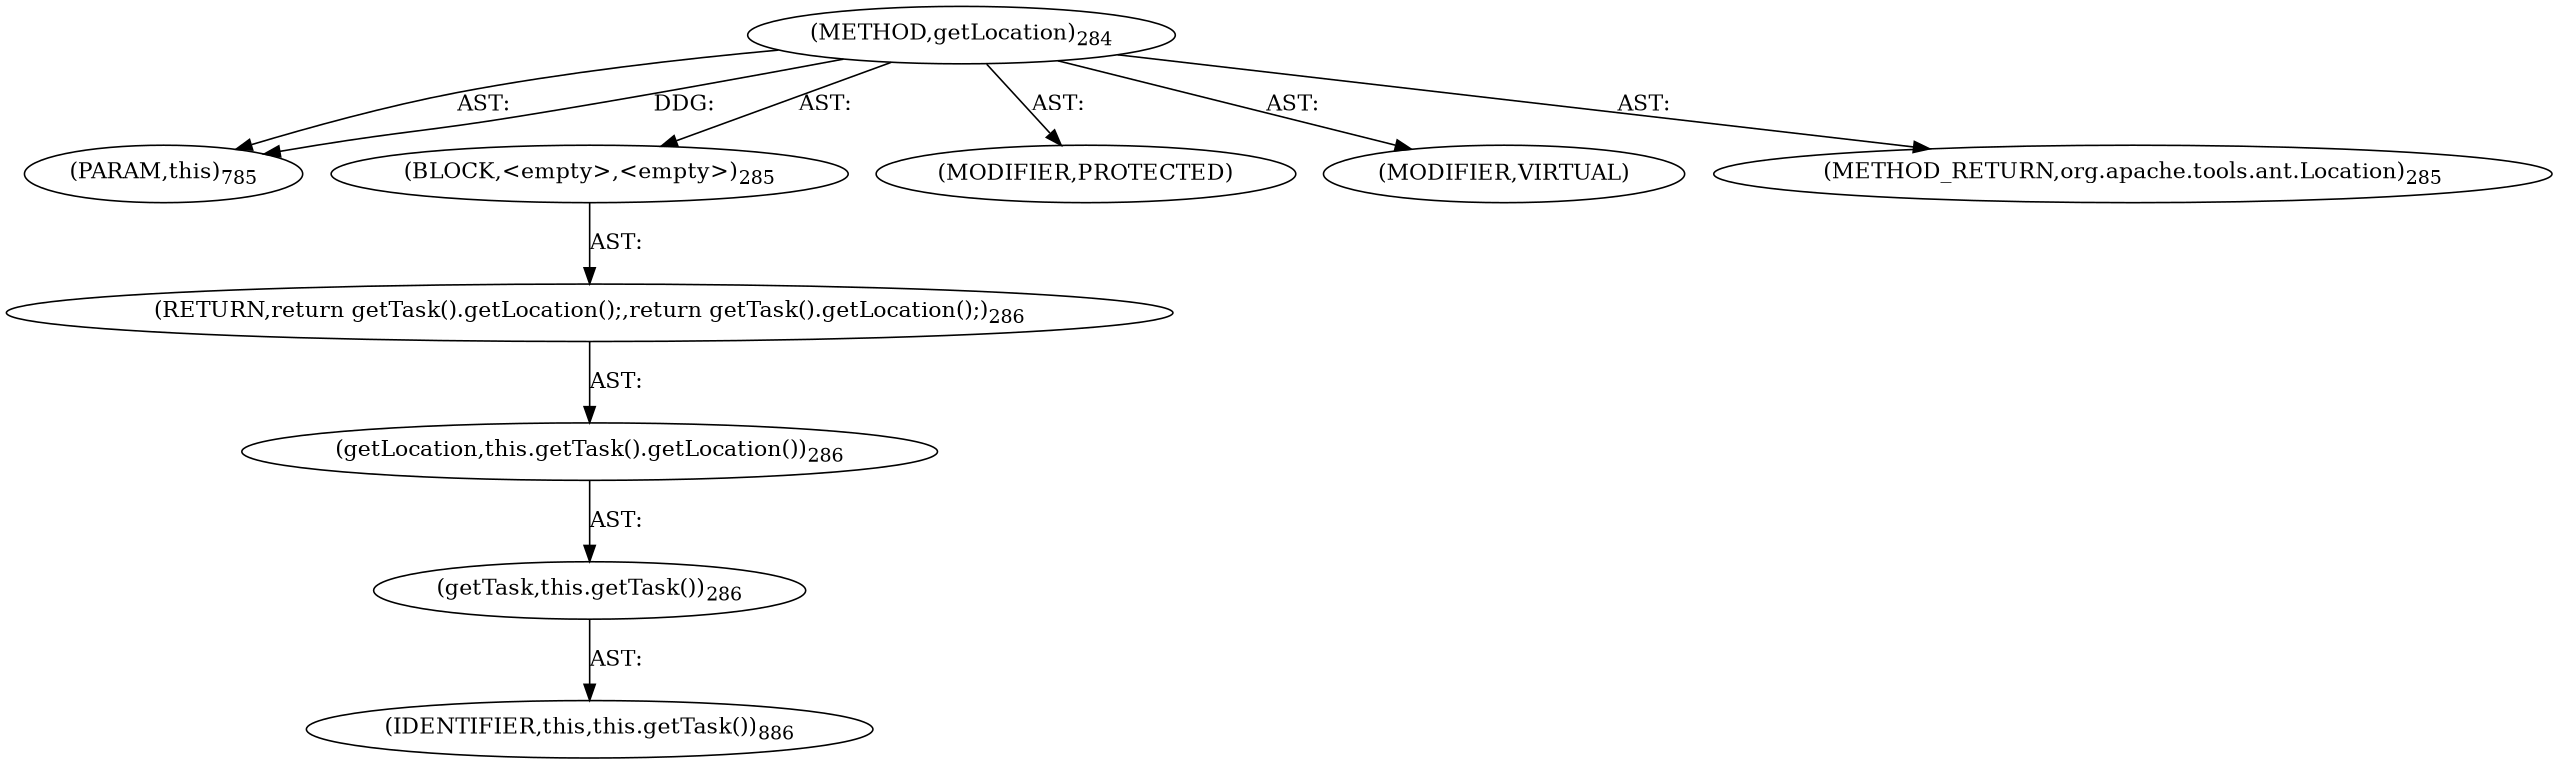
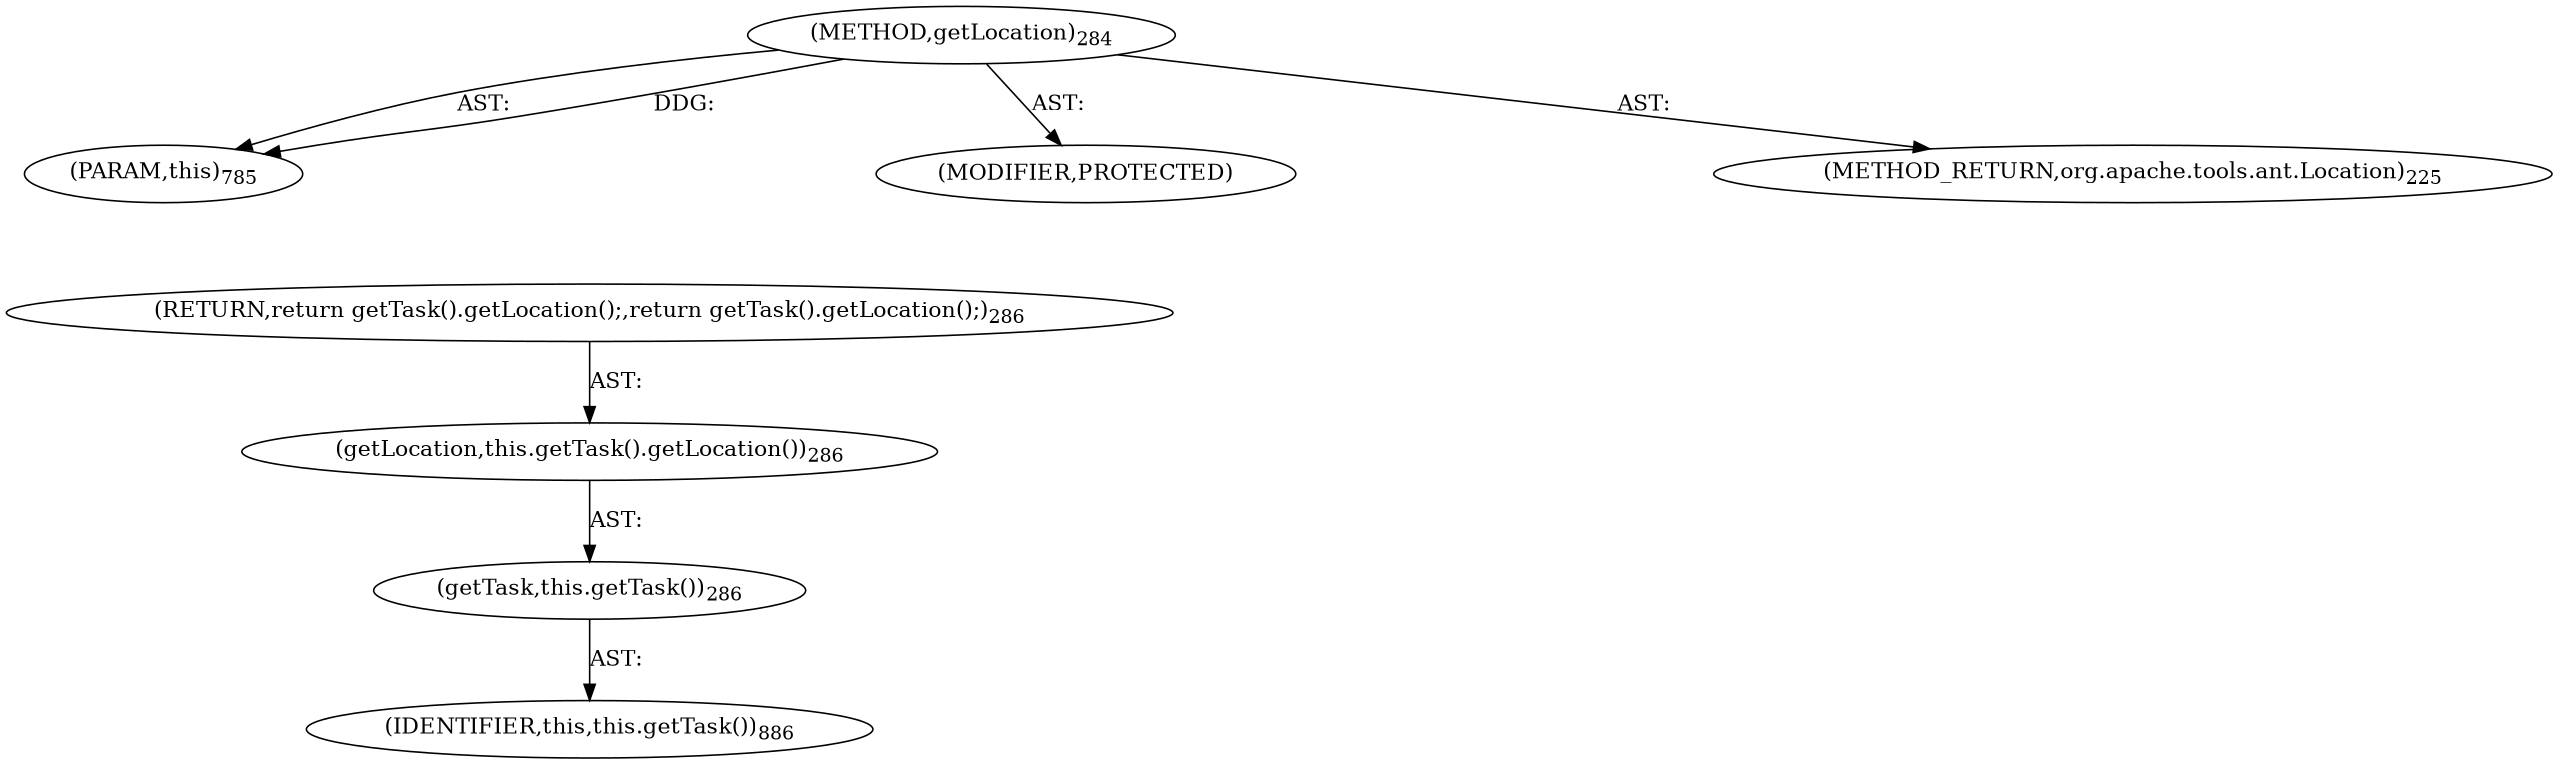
node "(METHOD_RETURN,org.apache.tools.ant.Location)": text "285" -> "225"
node "(BLOCK,<empty>,<empty>)": removed
node "(MODIFIER,VIRTUAL)": removed
